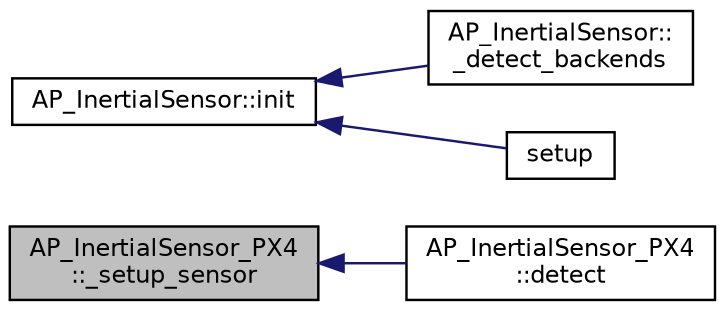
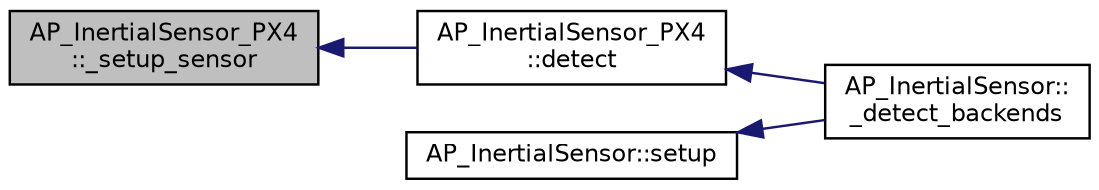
edge "AP_InertialSensor:: _detect_backends" -> "AP_InertialSensor_PX4 ::detect": added
node "AP_InertialSensor::init": label "AP_InertialSensor::init" -> "AP_InertialSensor::setup"
node "setup": removed
